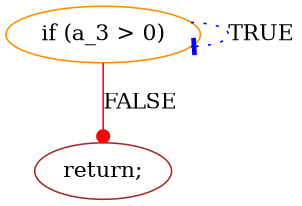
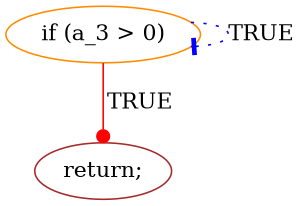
edge "if (a_3 > 0)" -> "return;": label "FALSE" -> "TRUE"
